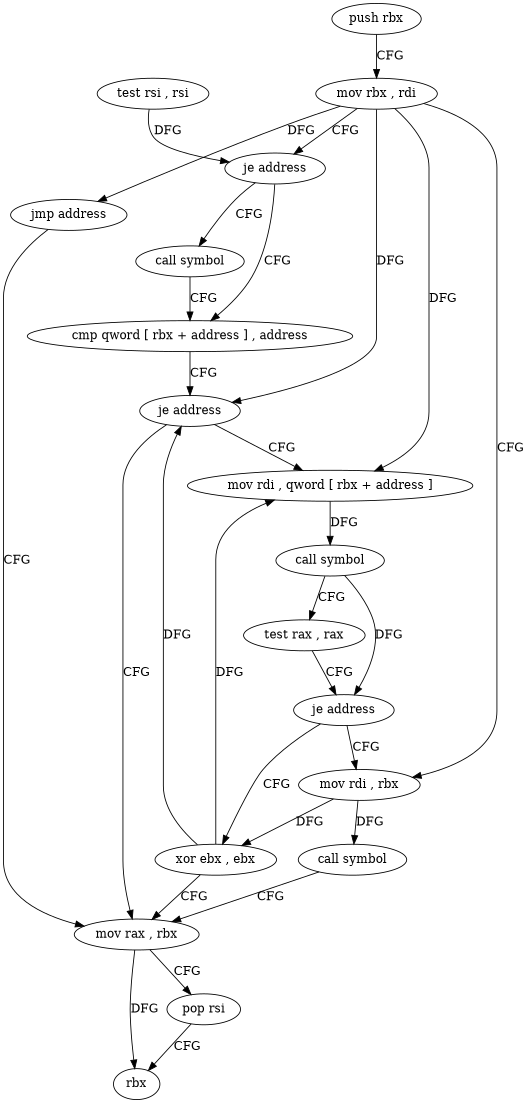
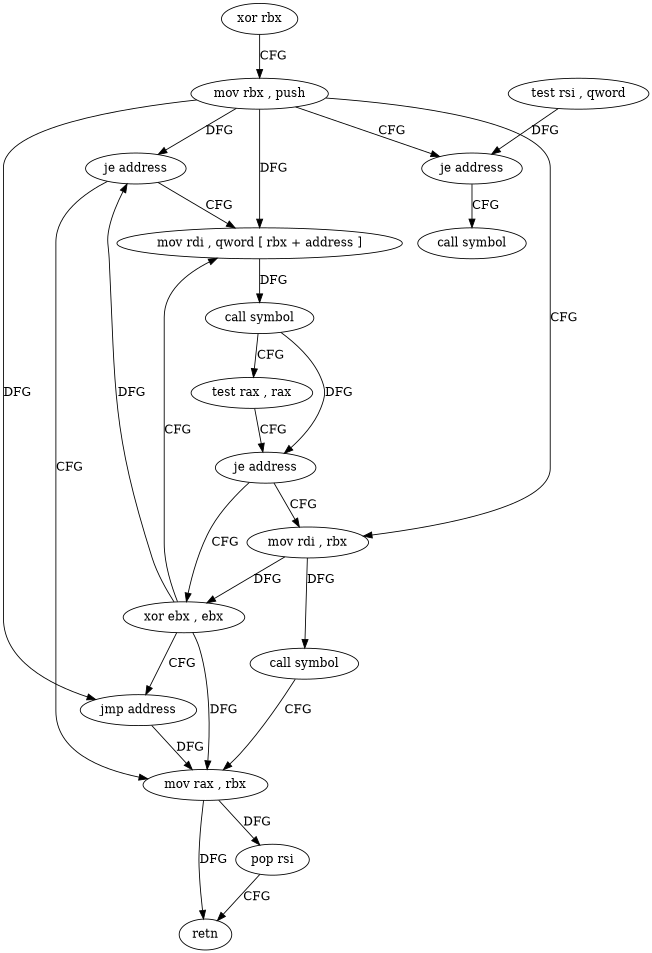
node "push rbx": label "push rbx" -> "xor rbx"
node "test rsi , rsi": label "test rsi , rsi" -> "test rsi , qword"
node "mov rbx , rdi": label "mov rbx , rdi" -> "mov rbx , push"
node "cmp qword [ rbx + address ] , address": removed
edge "jmp address" -> "mov rax , rbx": label "CFG" -> "DFG"
edge "xor ebx , ebx" -> "jmp address": added, label "CFG"
edge "xor ebx , ebx" -> "mov rdi , qword [ rbx + address ]": label "DFG" -> "CFG"
edge "xor ebx , ebx" -> "mov rax , rbx": label "CFG" -> "DFG"
edge "mov rax , rbx" -> "pop rsi": label "CFG" -> "DFG"
node "rbx": label "rbx" -> "retn"
